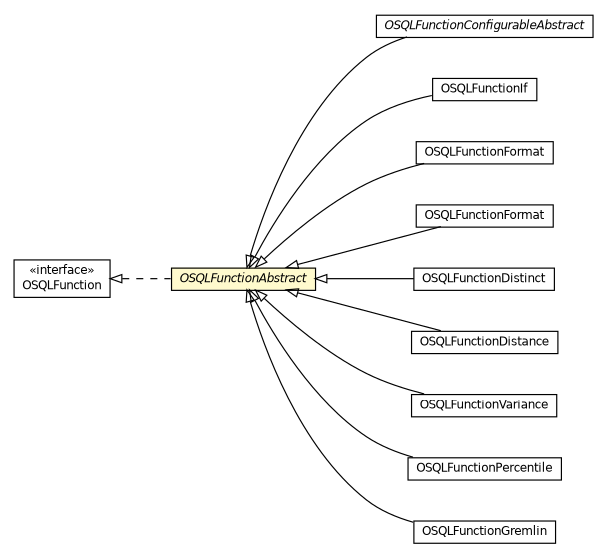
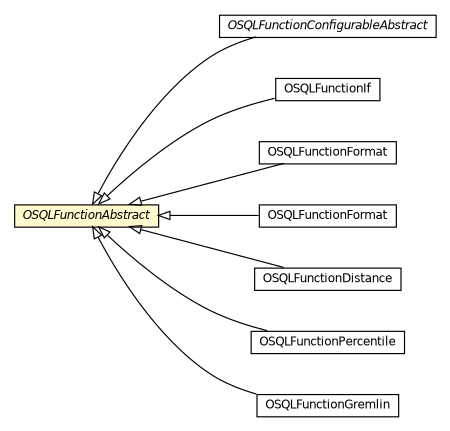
node "OSQLFunction": removed
node "OSQLFunctionDistinct": removed
node "OSQLFunctionVariance": removed
